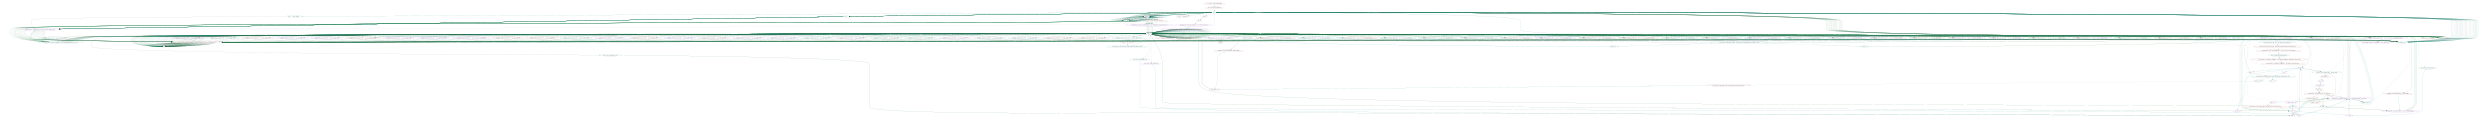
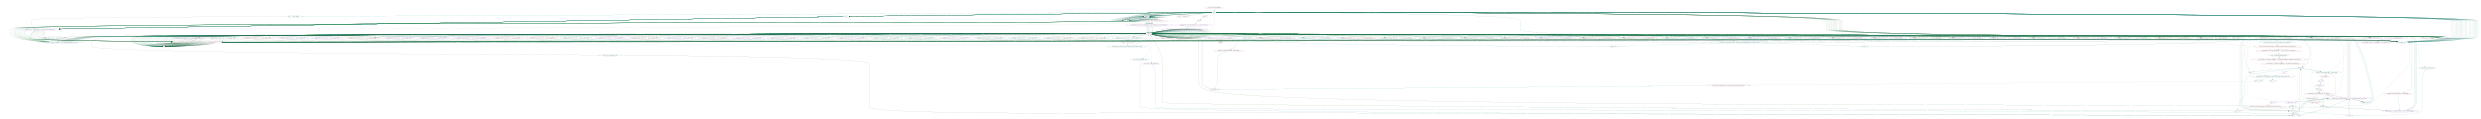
node "r0 := @this: PrecessionMotion071": removed
